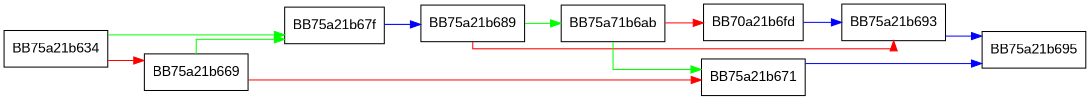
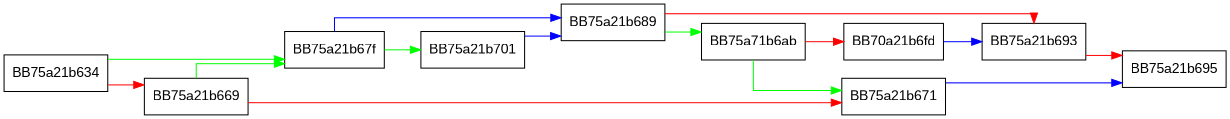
edge "BB75a21b693" -> "BB75a21b695": color blue -> red
node "BB75a21b701": added
